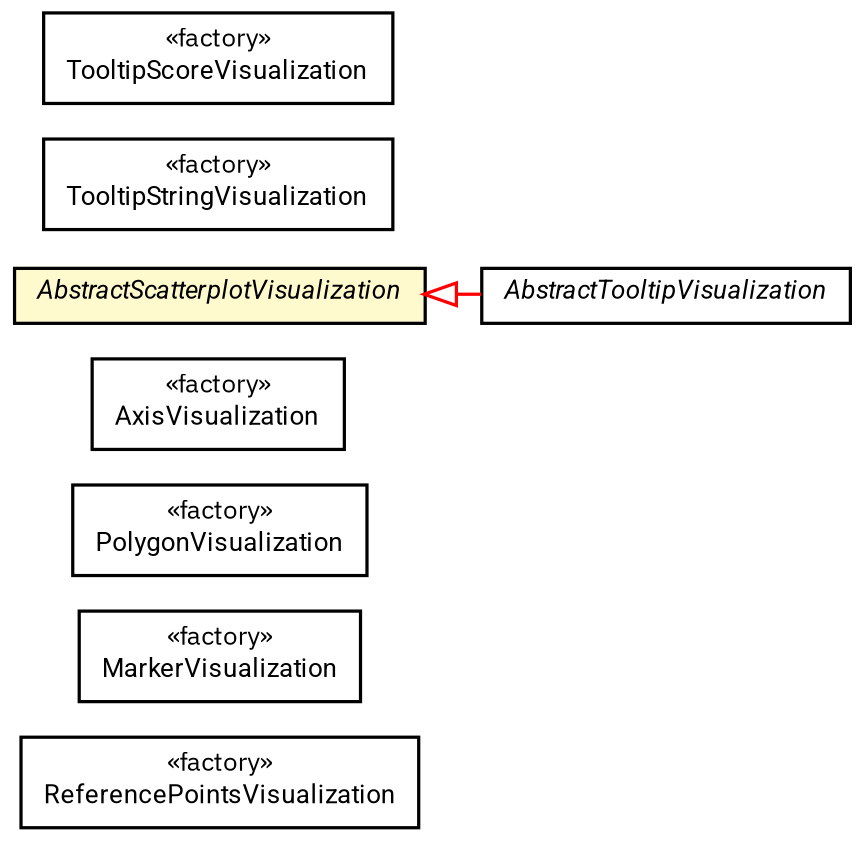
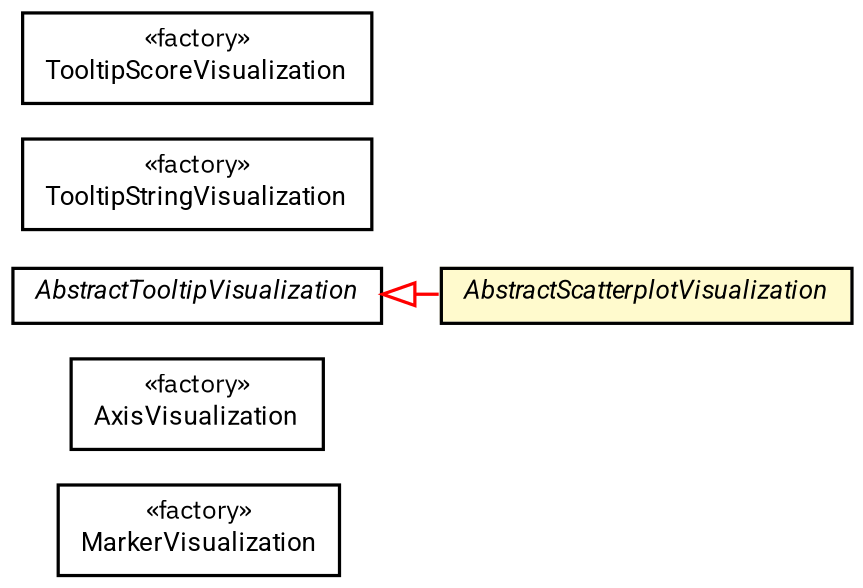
edge "AbstractTooltipVisualization" -> "AbstractScatterplotVisualization": reversed
node "PolygonVisualization": removed
node "ReferencePointsVisualization": removed
